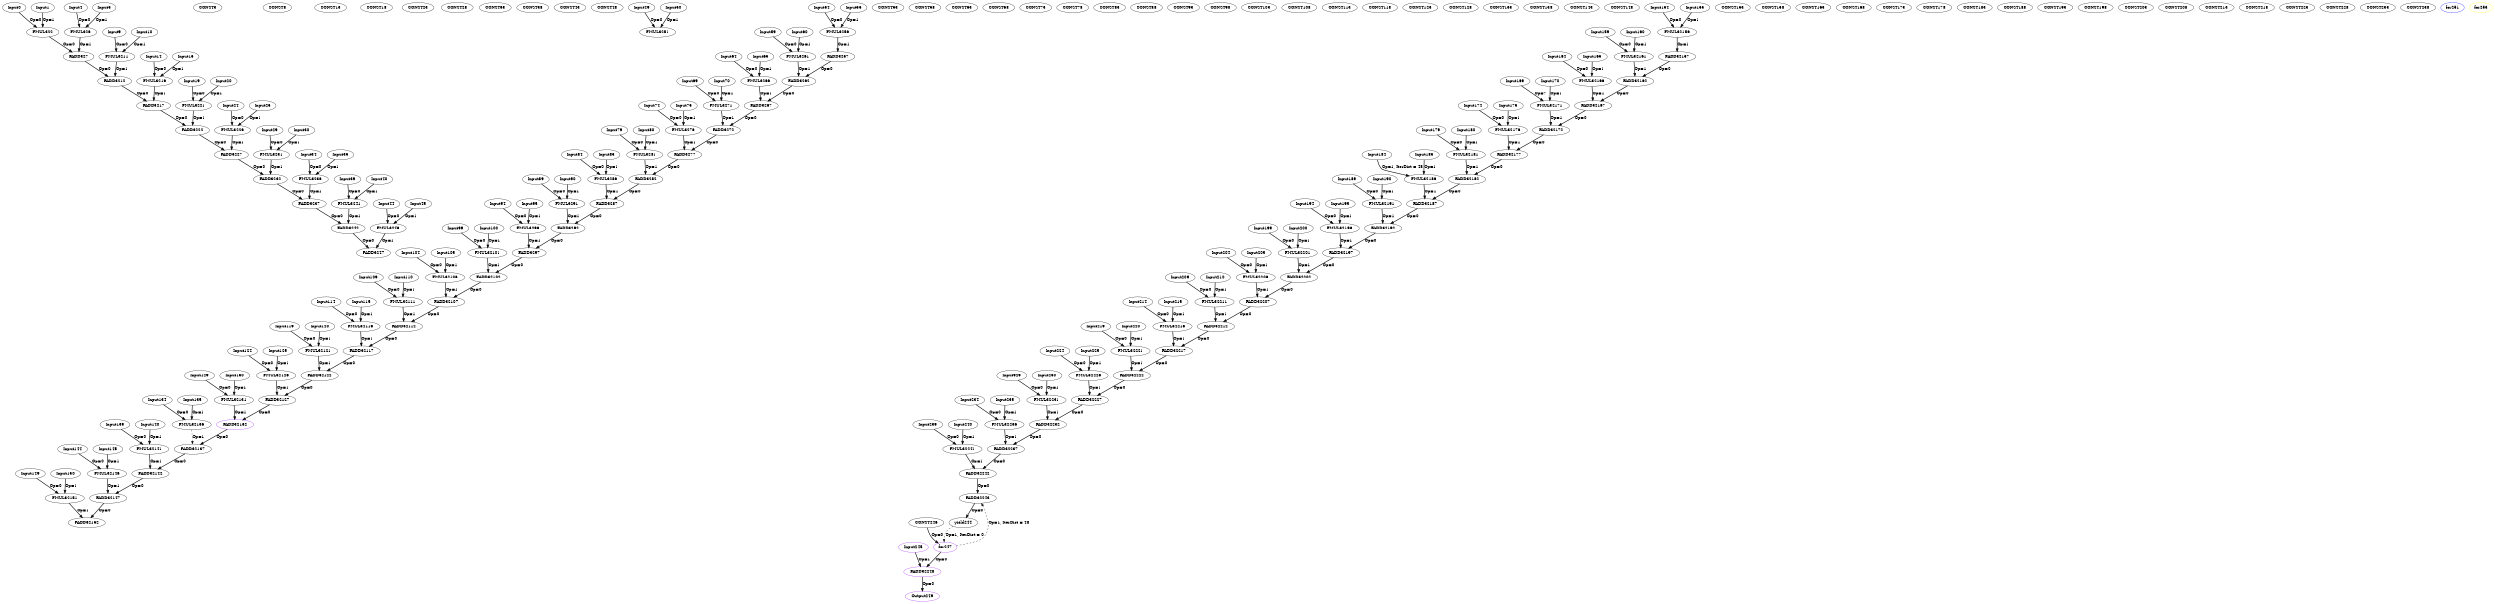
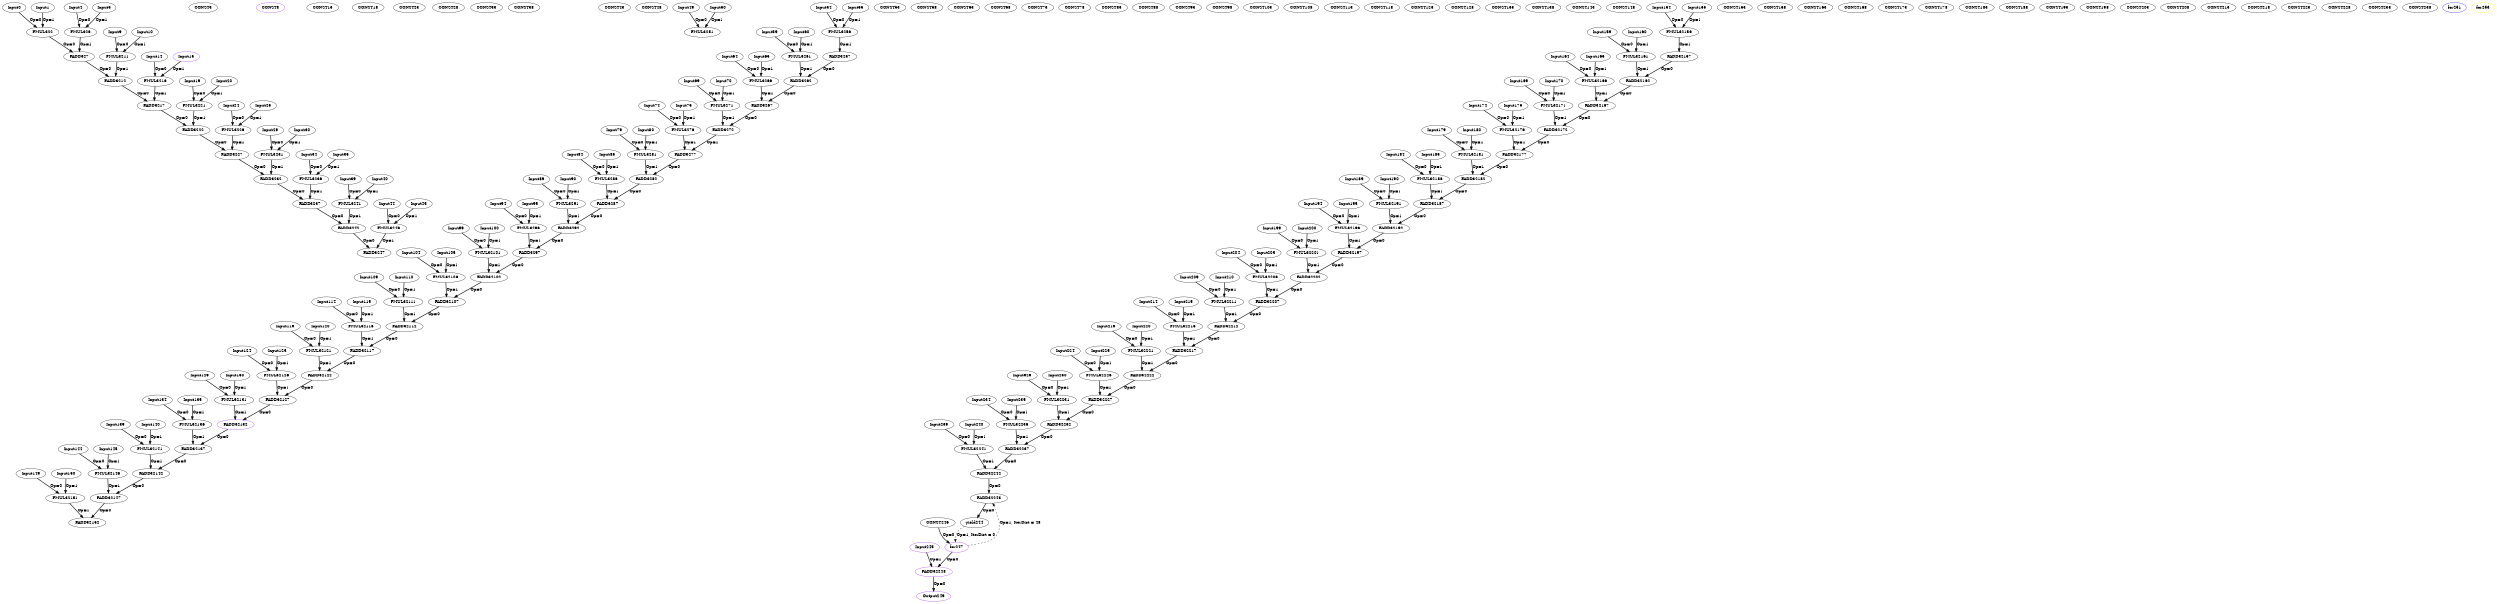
node "CONST8": color black -> purple
node "Input15": color black -> purple
edge "Input169" -> "FMUL32171": label "Op=7" -> "Op=0"
edge "FADD3272" -> "FADD3277": label "Op=0" -> "Op=1"
edge "Input184" -> "FMUL32186": label "Op=1, IterDist = 48" -> "Op=0"
edge "FMUL32136" -> "FADD32137": style dashed -> bold
